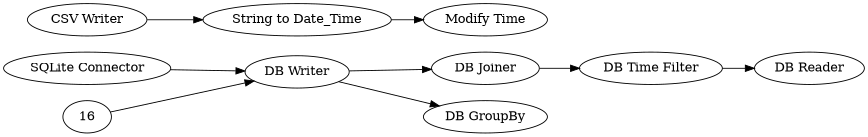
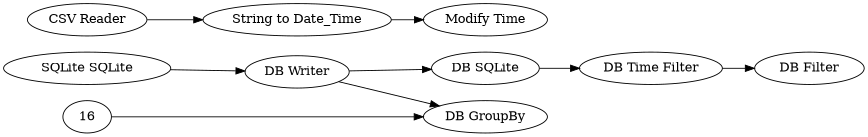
node "CSV Writer": label "CSV Writer" -> "CSV Reader"
node "SQLite Connector": label "SQLite Connector" -> "SQLite SQLite"
node "DB Joiner": label "DB Joiner" -> "DB SQLite"
node "DB Reader": label "DB Reader" -> "DB Filter"
edge "16" -> "DB Writer": now "16" -> "DB GroupBy"
